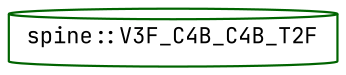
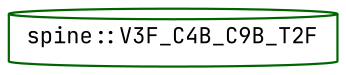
node "spine::V3F_C4B_C4B_T2F": label "spine::V3F_C4B_C4B_T2F" -> "spine::V3F_C4B_C9B_T2F"
